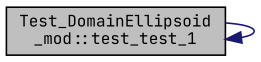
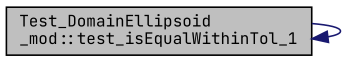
node "Test_DomainEllipsoid _mod::test_test_1": label "Test_DomainEllipsoid _mod::test_test_1" -> "Test_DomainEllipsoid _mod::test_isEqualWithinTol_1"
